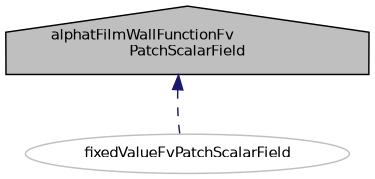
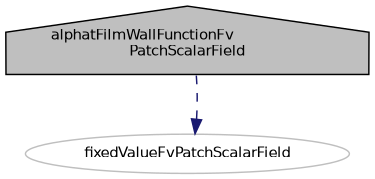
edge "fixedValueFvPatchScalarField" -> "alphatFilmWallFunctionFv PatchScalarField": reversed
